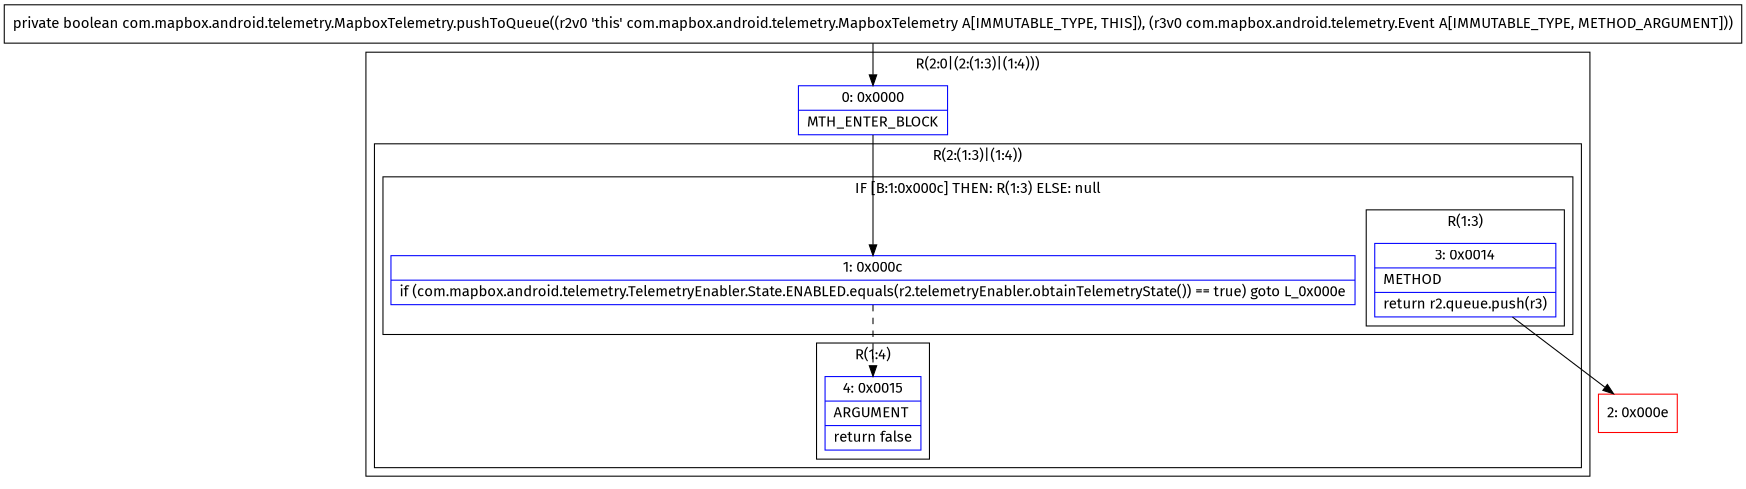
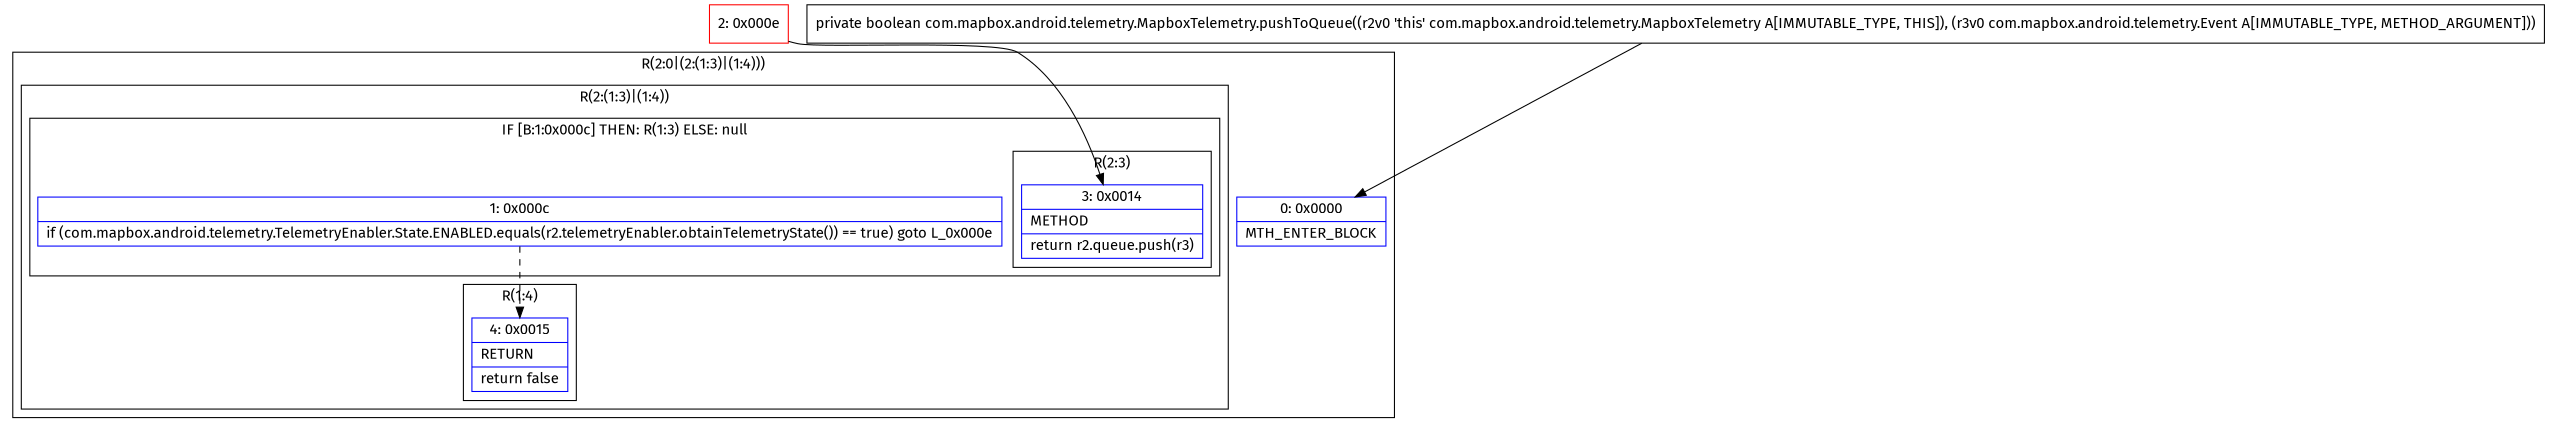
edge "0: 0x0000" -> "1: 0x000c": removed
cluster "R(1:3)": label "R(1:3)" -> "R(2:3)"
edge "3: 0x0014" -> "2: 0x000e": reversed
node "4: 0x0015": text "ARGUMENT" -> "RETURN"
